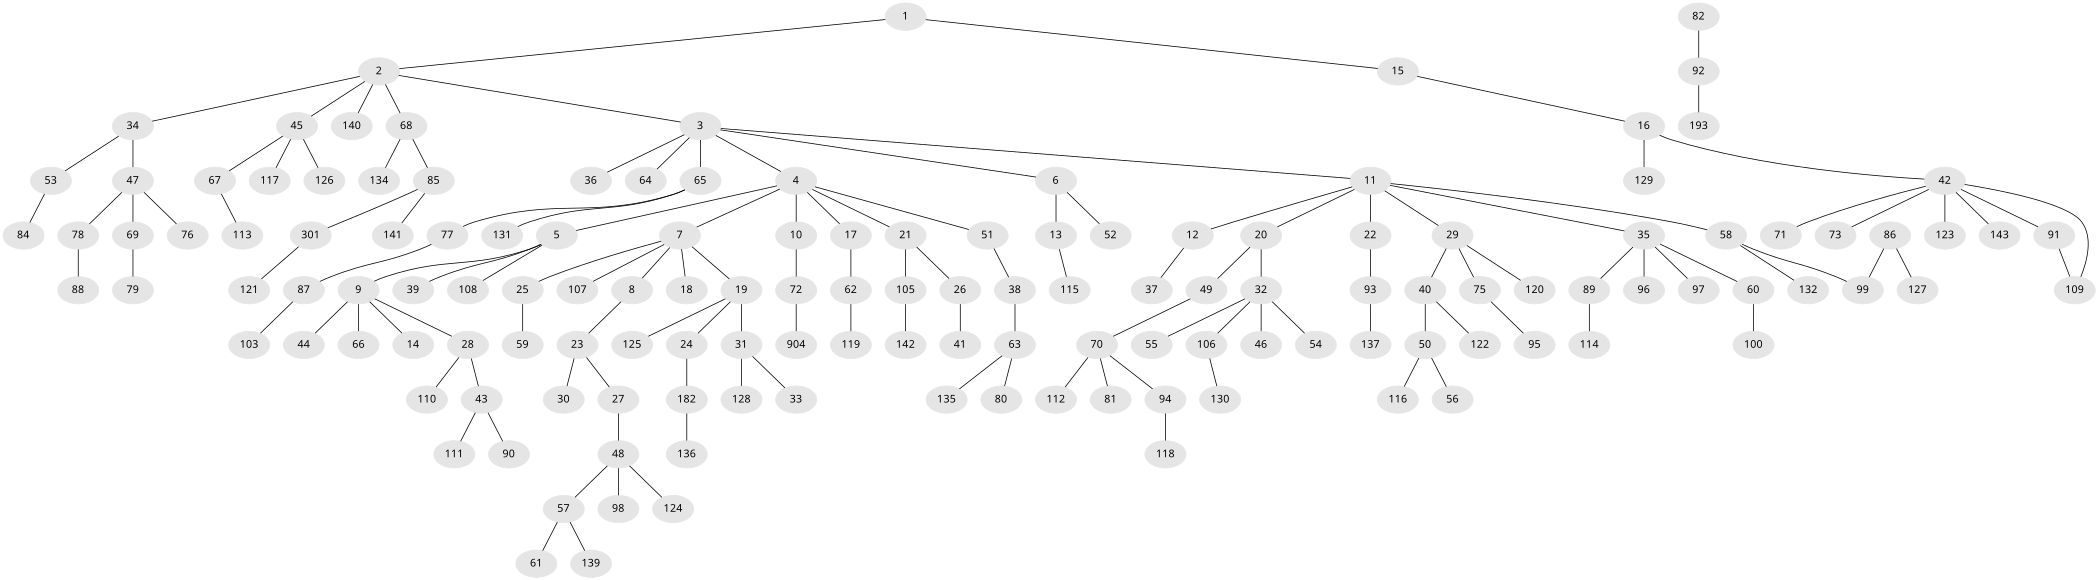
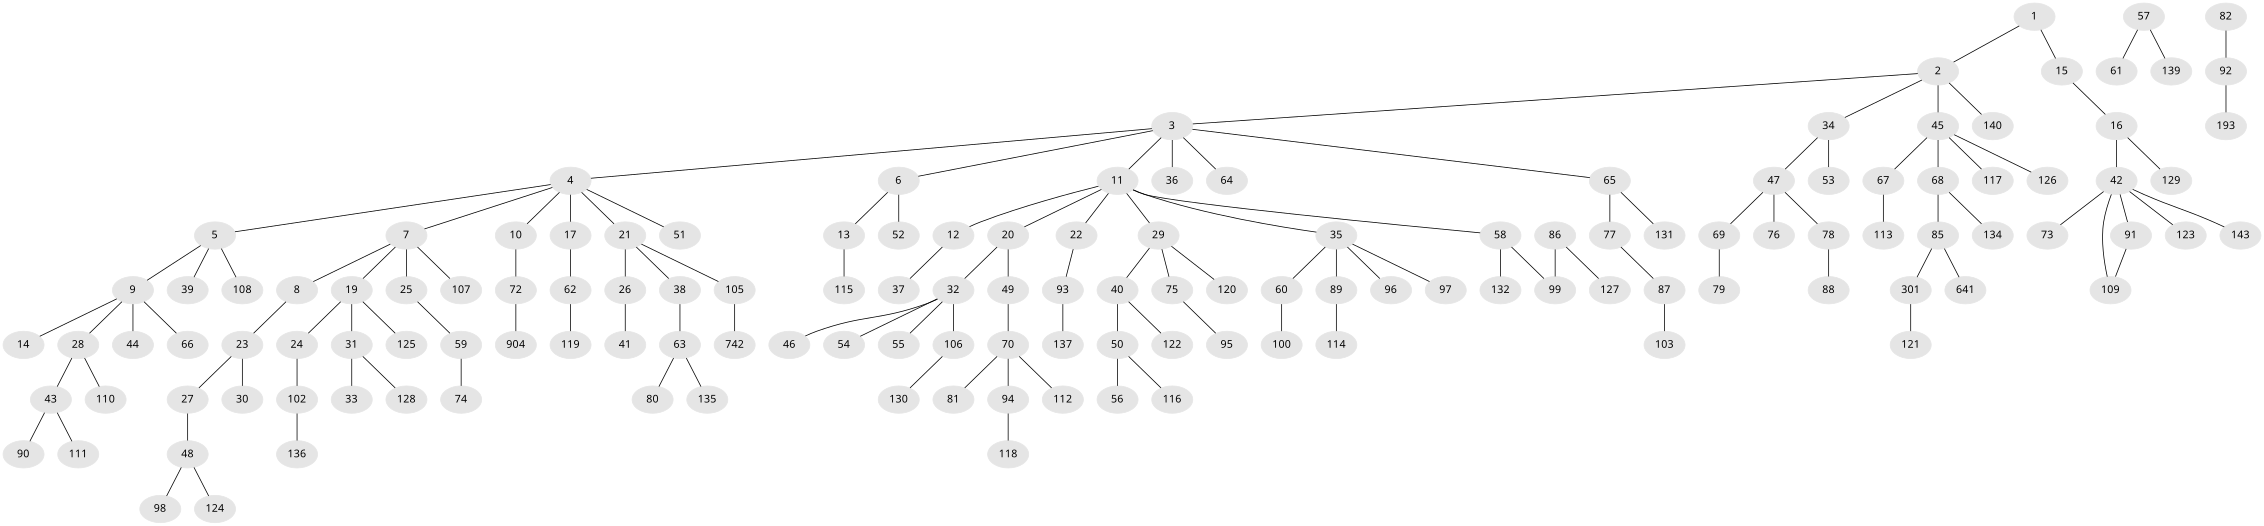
edge "2" -- "68": now "45" -- "68"
node "84": removed
node "141": label "141" -> "641"
node "71": removed
edge "51" -- "38": now "21" -- "38"
node "18": removed
node "142": label "142" -> "742"
node "74": added
node "182": label "182" -> "102"
edge "48" -- "57": removed
